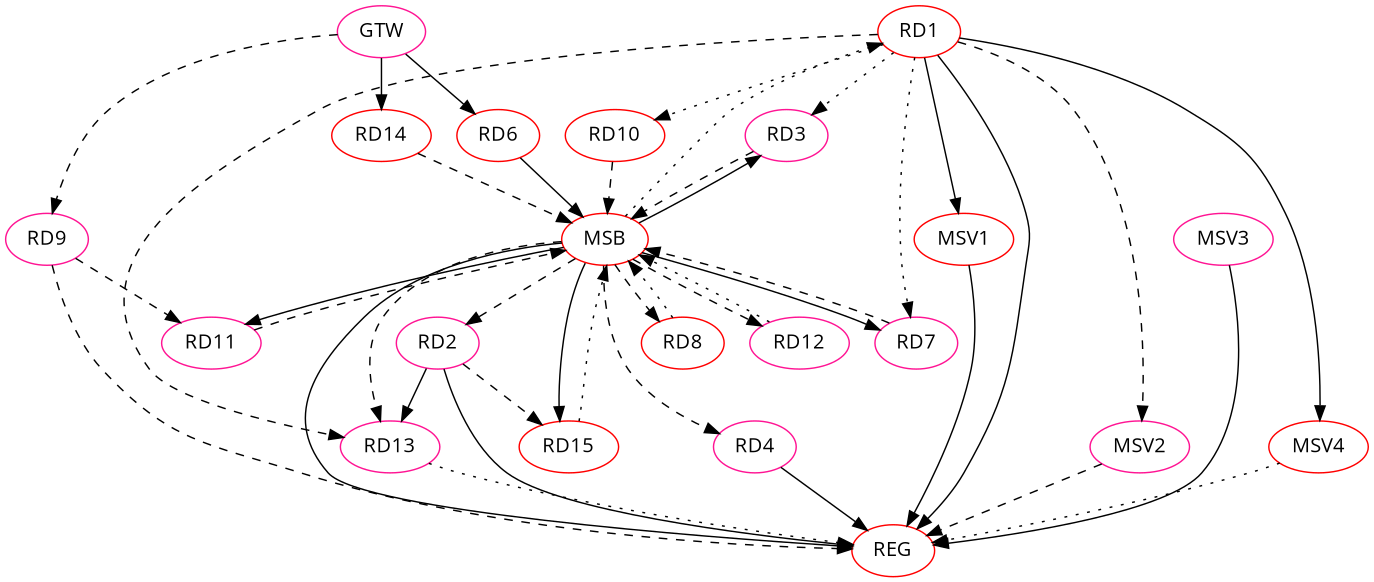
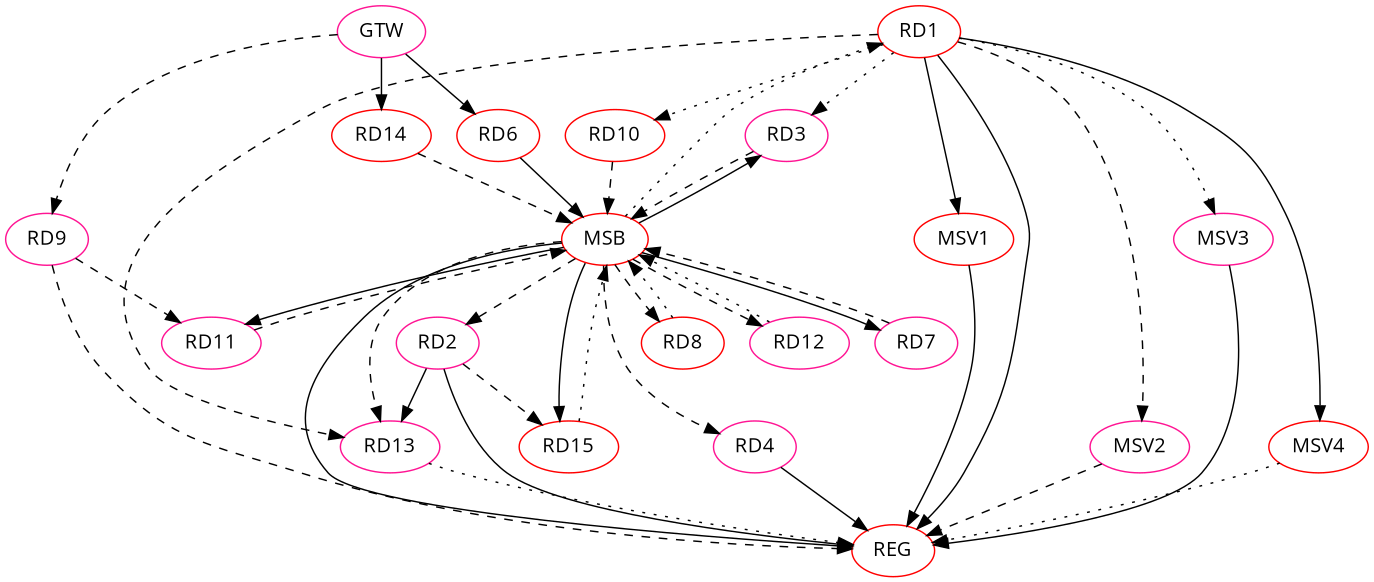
edge "RD1" -> "RD7": now "RD1" -> "MSV3"
